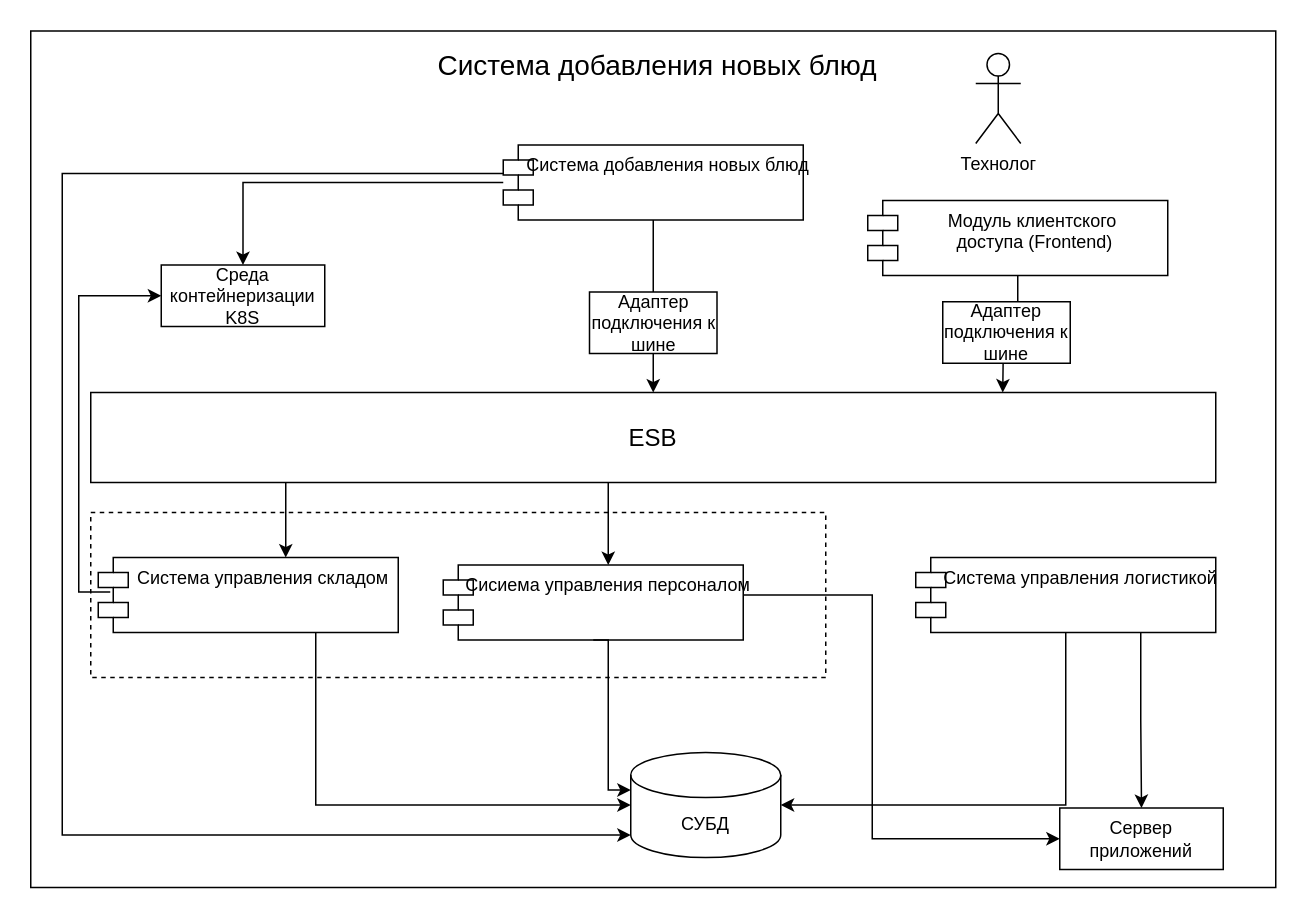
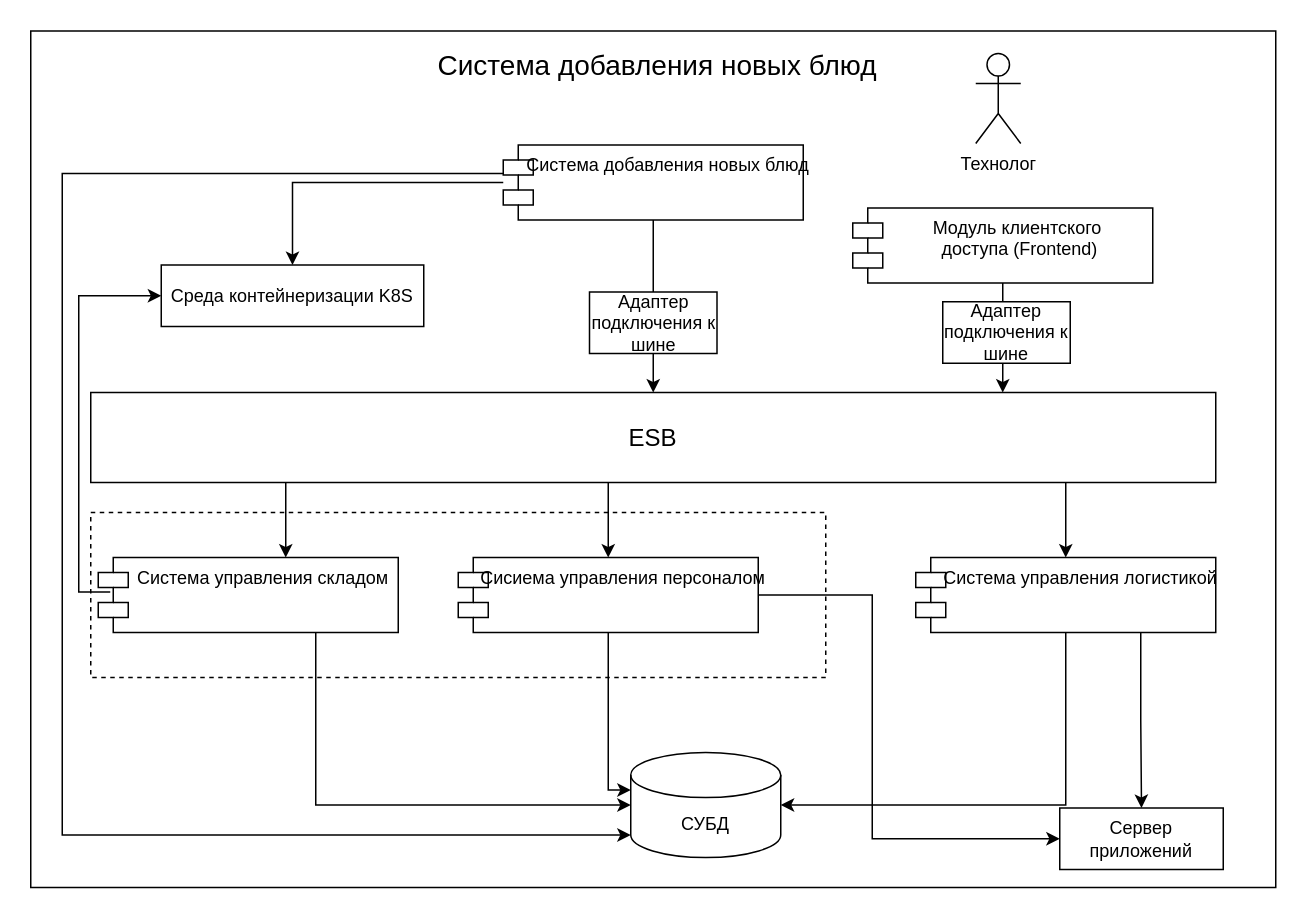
node "Модуль клиентского доступа (Frontend)": moved (1018, 238) -> (1003, 245)
node "Среда контейнеризации K8S": size 164x62 -> 263x62
edge "ESB" -> "Система управления логистикой": added
node "Сисиема управления персоналом": moved (593, 602) -> (608, 595)
